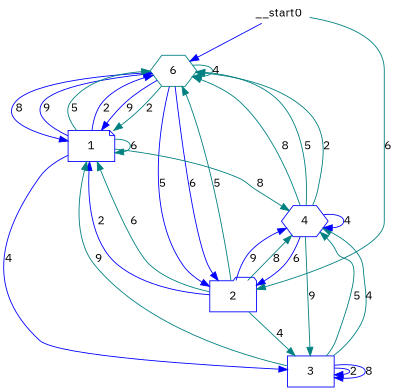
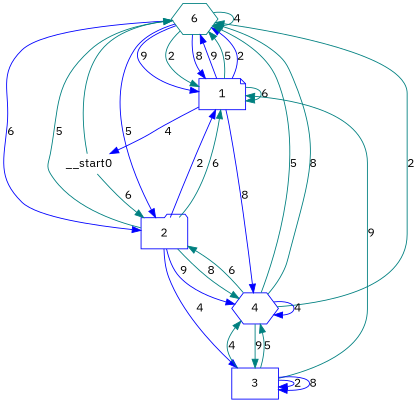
edge "__start0" -> "6": color blue -> teal
edge "1" -> "4": color teal -> blue
edge "4" -> "2": color blue -> teal
edge "2" -> "3": color teal -> blue
edge "1" -> "3": now "1" -> "__start0"
